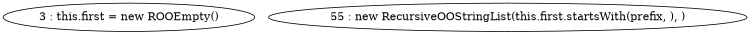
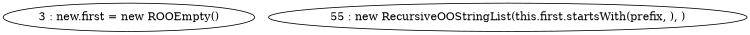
node "3 : this.first = new ROOEmpty()": label "3 : this.first = new ROOEmpty()" -> "3 : new.first = new ROOEmpty()"
